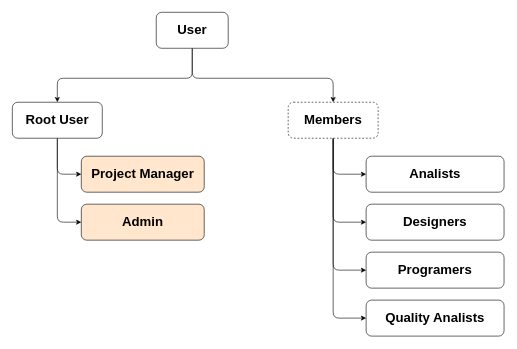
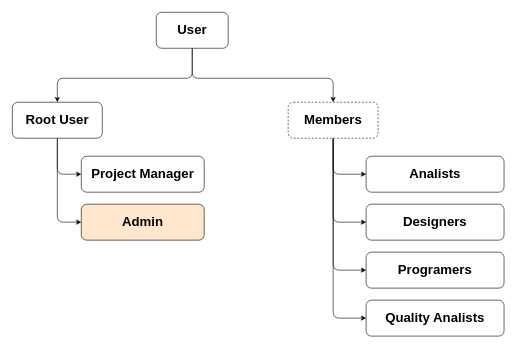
node "Project Manager": fillcolor #ffe6cc -> #ffffff
